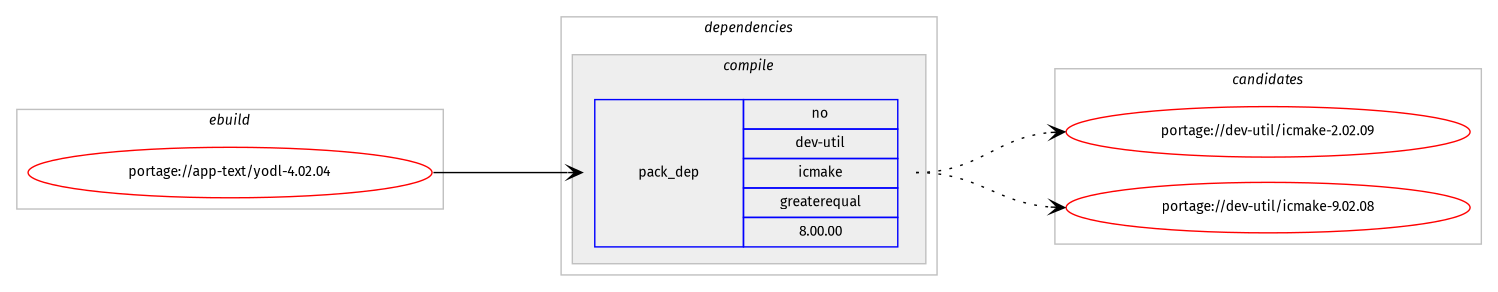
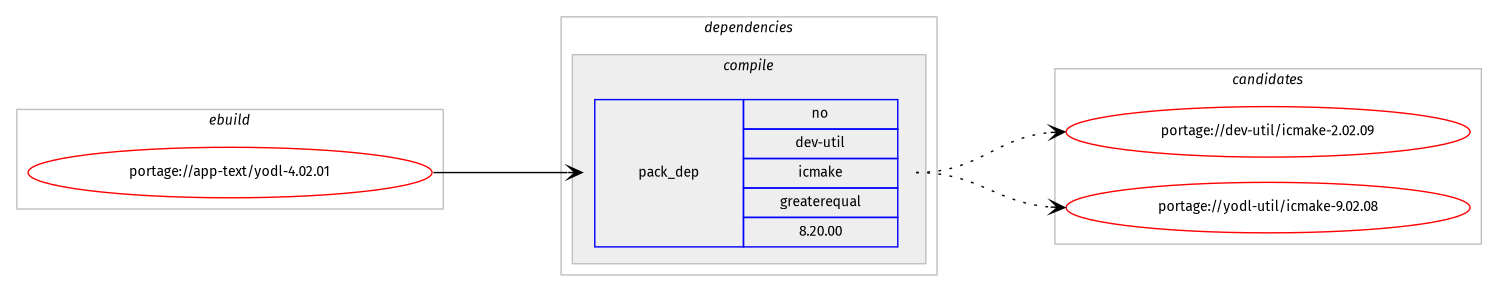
node "portage://app-text/yodl-4.02.04": label "portage://app-text/yodl-4.02.04" -> "portage://app-text/yodl-4.02.01"
node "portage://dev-util/icmake-9.02.08": label "portage://dev-util/icmake-9.02.08" -> "portage://yodl-util/icmake-9.02.08"
node "pack_dep": text "8.00.00" -> "8.20.00"
